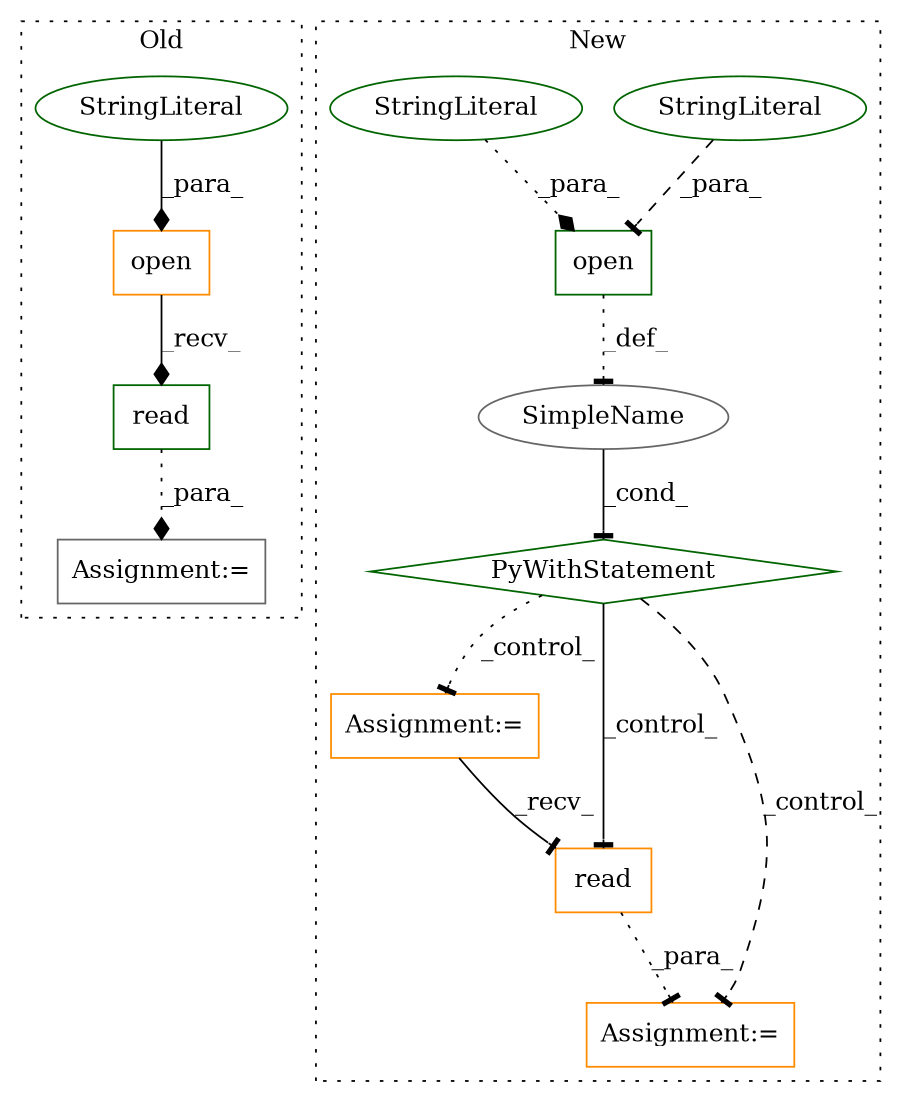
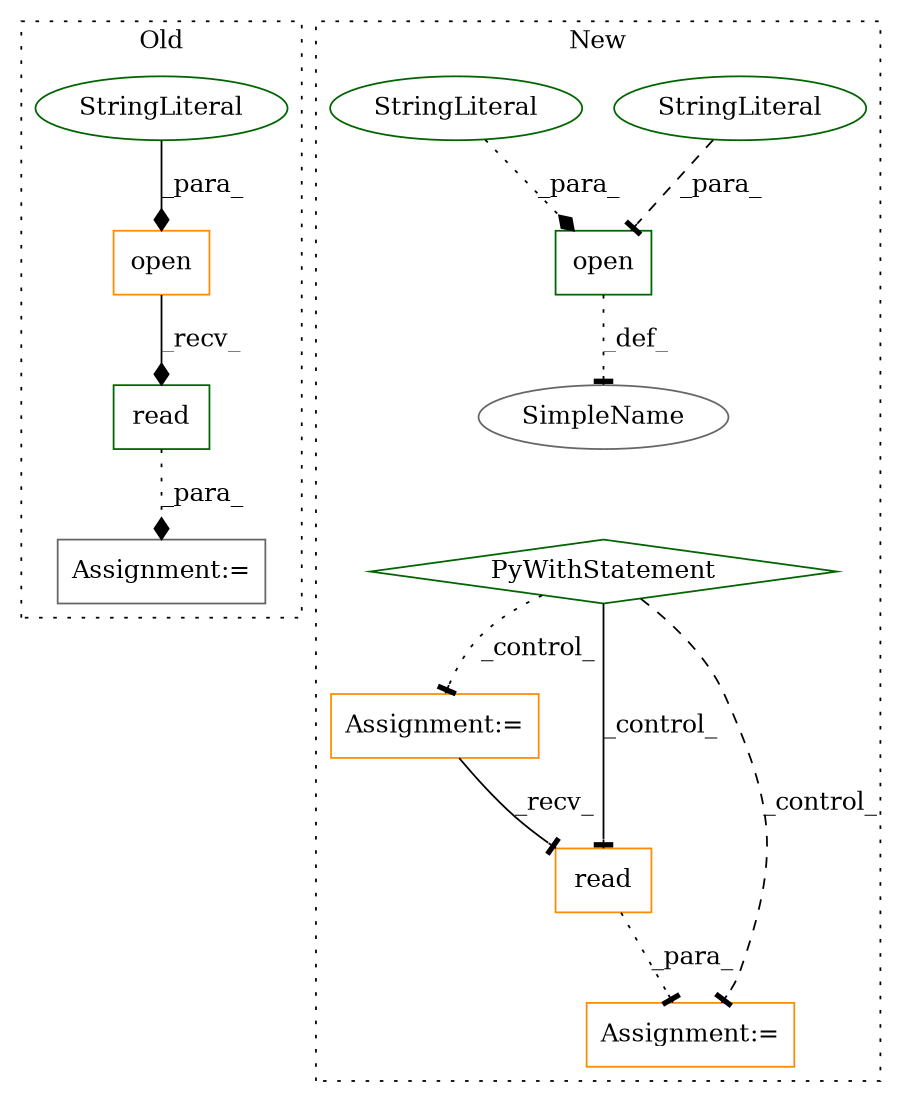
edge "SimpleName" -> "PyWithStatement": removed, label "_cond_"
